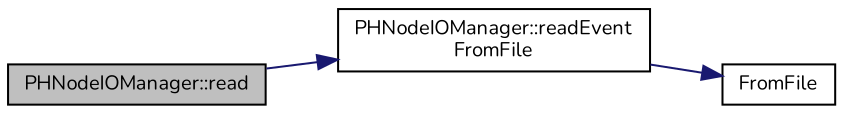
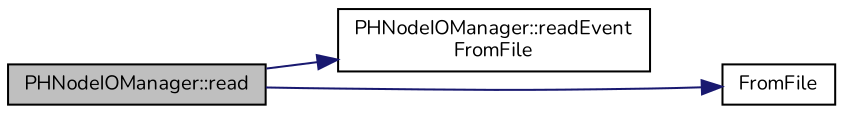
edge "PHNodeIOManager::readEvent FromFile" -> "FromFile": now "PHNodeIOManager::read" -> "FromFile"
